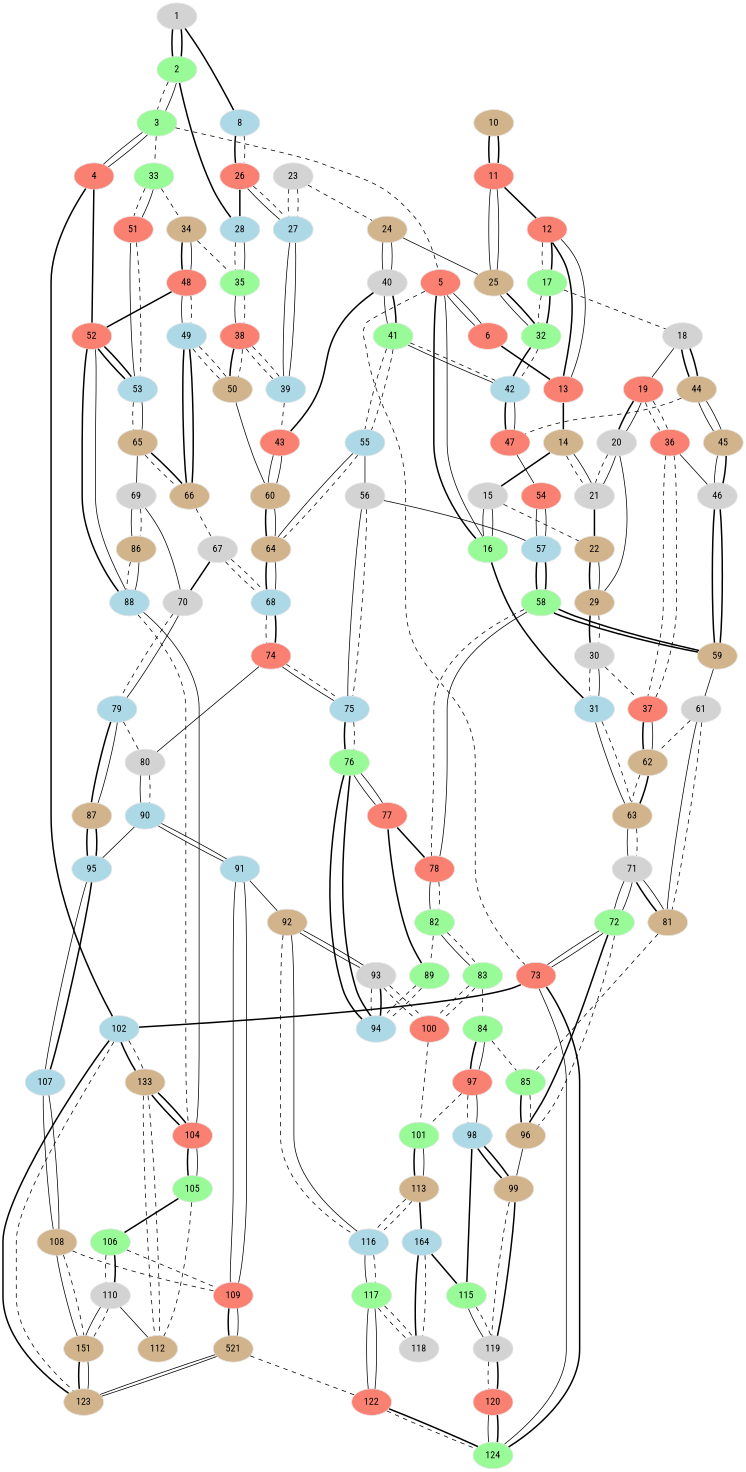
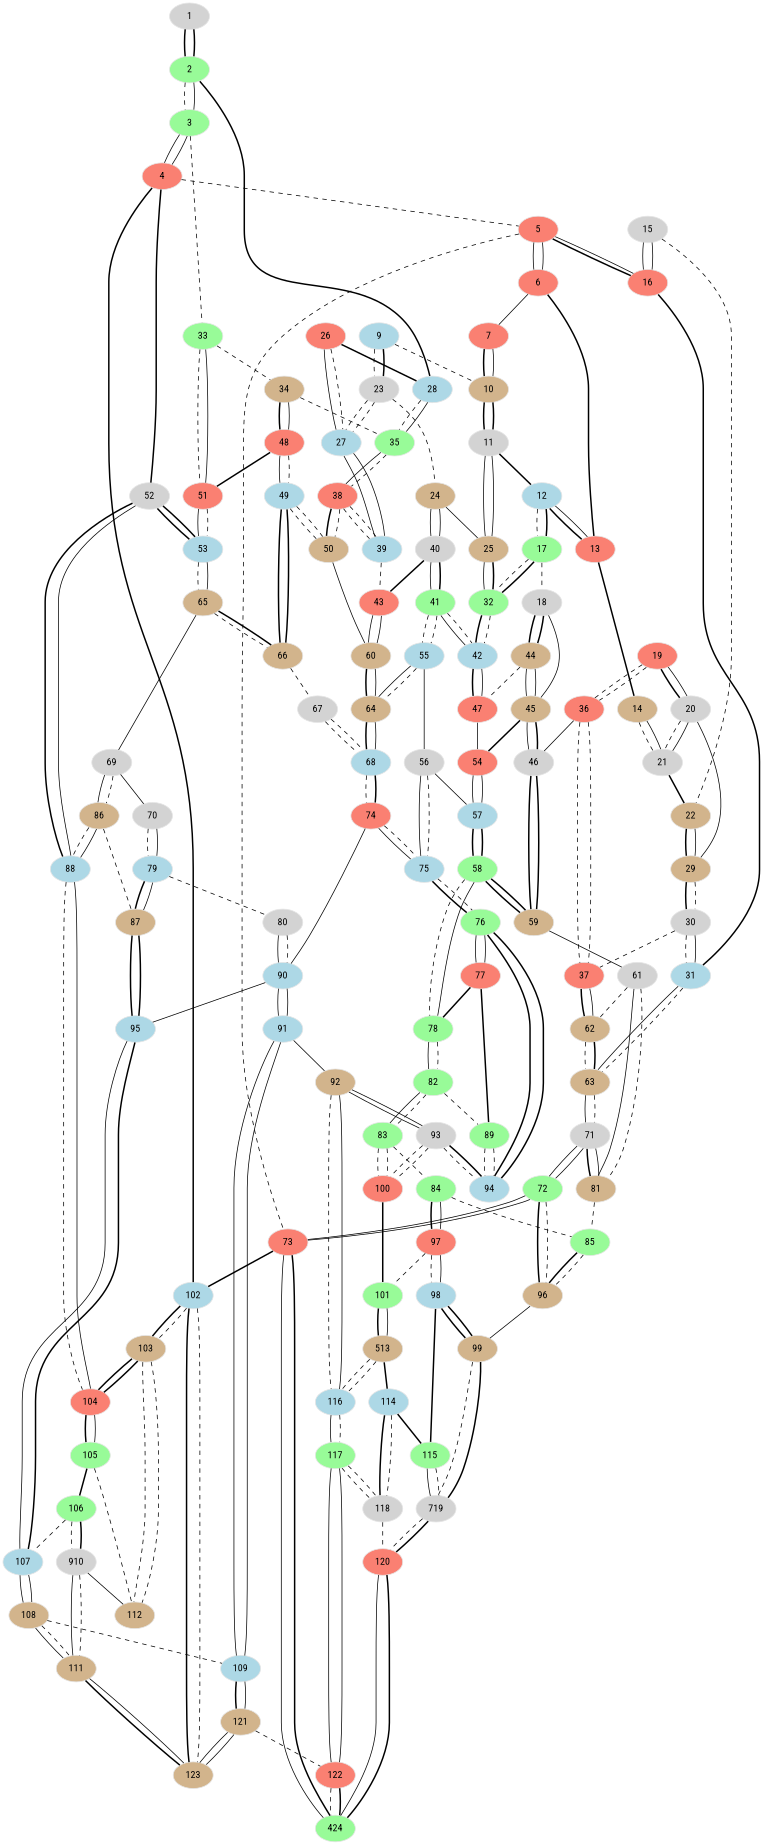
node "8": removed
edge "3" -- "5": now "4" -- "5"
node "11": fillcolor salmon -> lightgrey
node "12": fillcolor salmon -> lightblue
edge "48" -- "52": now "48" -- "51"
node "52": fillcolor salmon -> lightgrey
node "9": added
node "7": added
edge "18" -- "19": now "18" -- "45"
edge "14" -- "15": removed
node "16": fillcolor palegreen -> salmon
edge "67" -- "70": removed
edge "74" -- "80": now "74" -- "90"
edge "45" -- "54": added
edge "86" -- "87": added
node "78": fillcolor salmon -> palegreen
node "133": label "133" -> "103"
edge "100" -- "101": style dashed -> bold
node "113": label "113" -> "513"
node "164": label "164" -> "114"
edge "106" -- "109": now "106" -- "107"
node "110": label "110" -> "910"
node "109": fillcolor salmon -> lightblue
node "151": label "151" -> "111"
node "521": label "521" -> "121"
node "119": label "119" -> "719"
node "124": label "124" -> "424"
edge "118" -- "120": added
